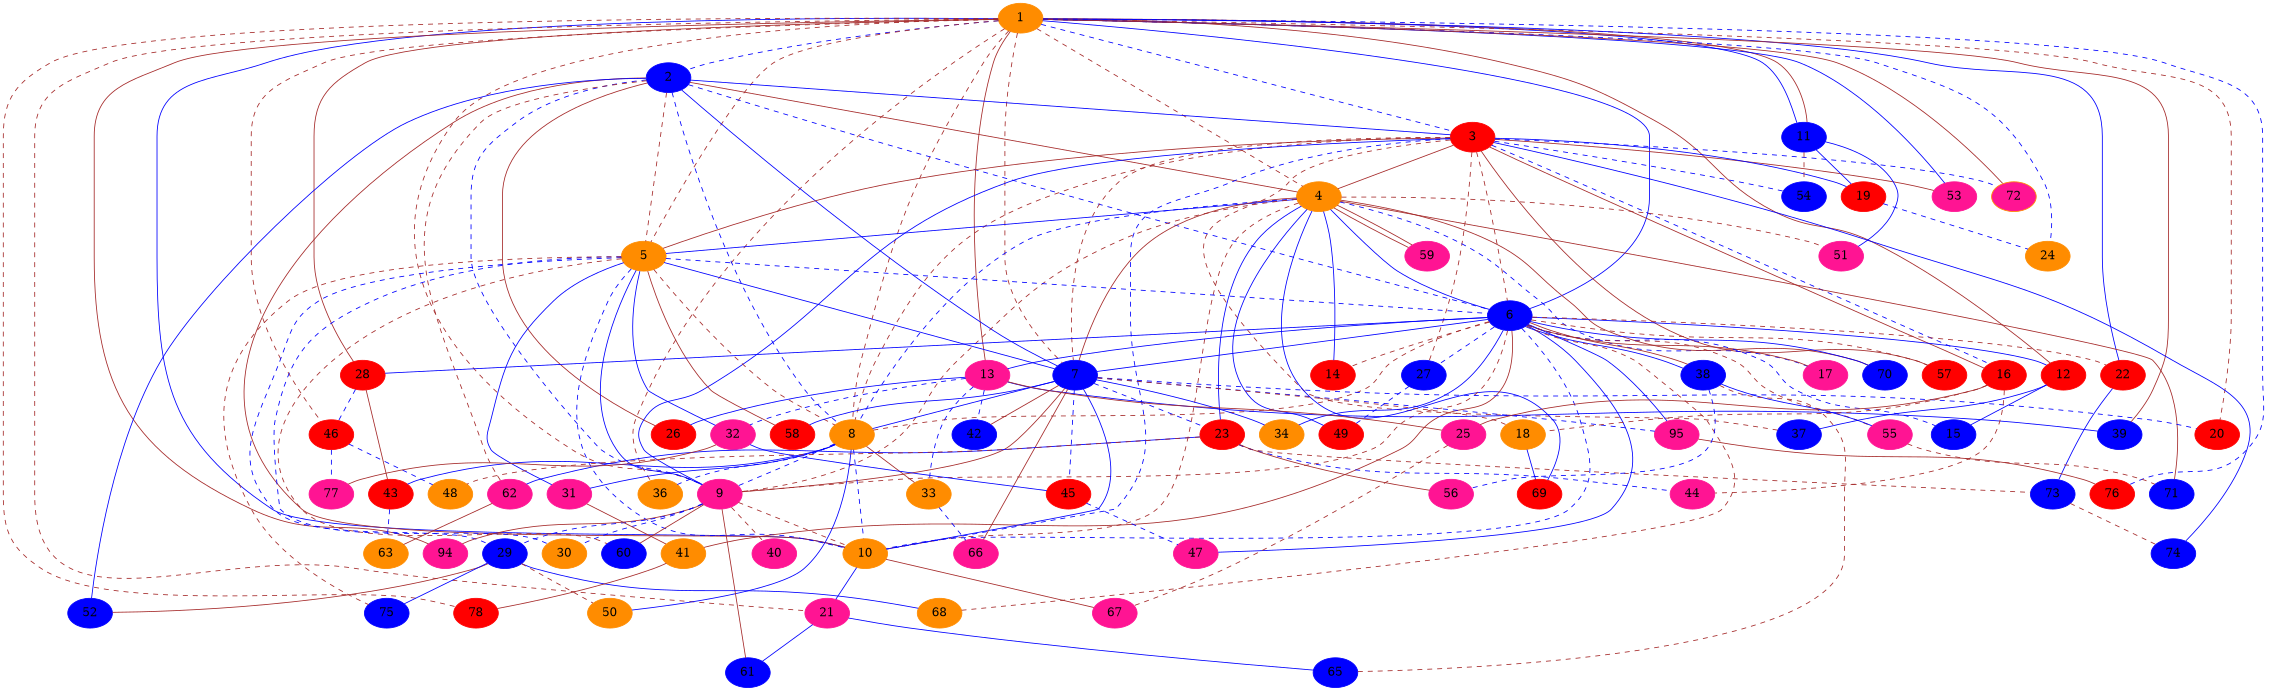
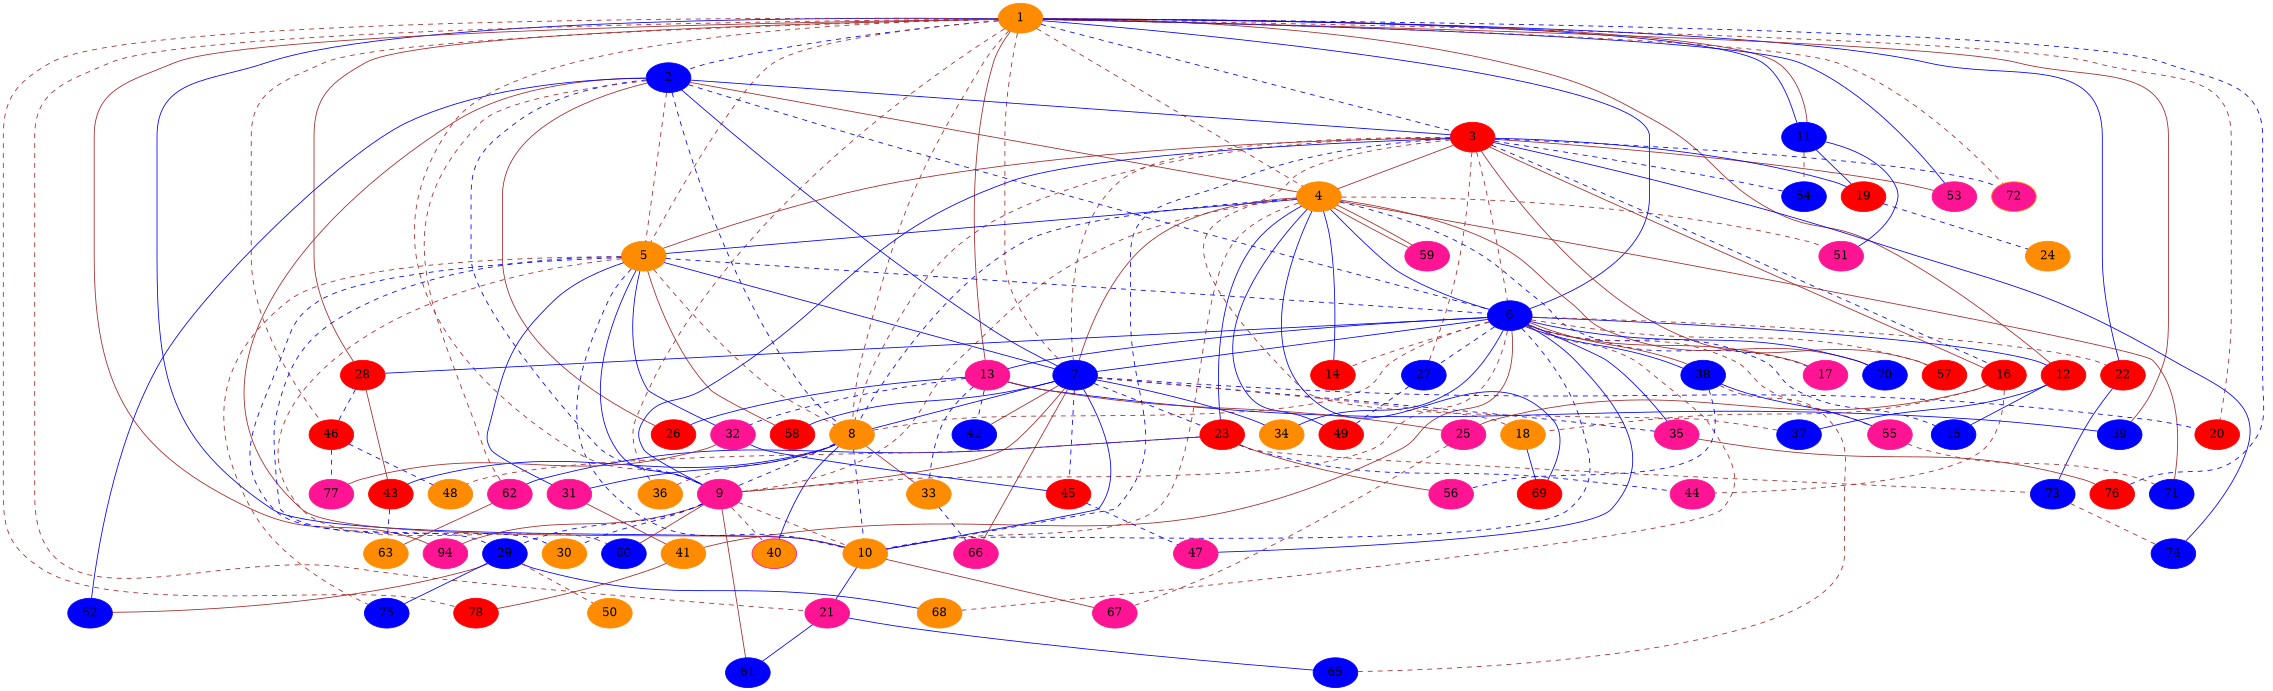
edge "1" -- "72": style solid -> dashed
edge "1" -- "24": removed
node "95": label "95" -> "35"
edge "8" -- "36": color blue -> brown
node "40": fillcolor deeppink -> darkorange
edge "8" -- "50": now "8" -- "40"
